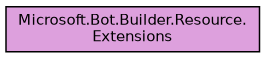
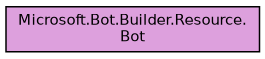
node "Microsoft.Bot.Builder.Resource. Extensions": label "Microsoft.Bot.Builder.Resource. Extensions" -> "Microsoft.Bot.Builder.Resource. Bot"
